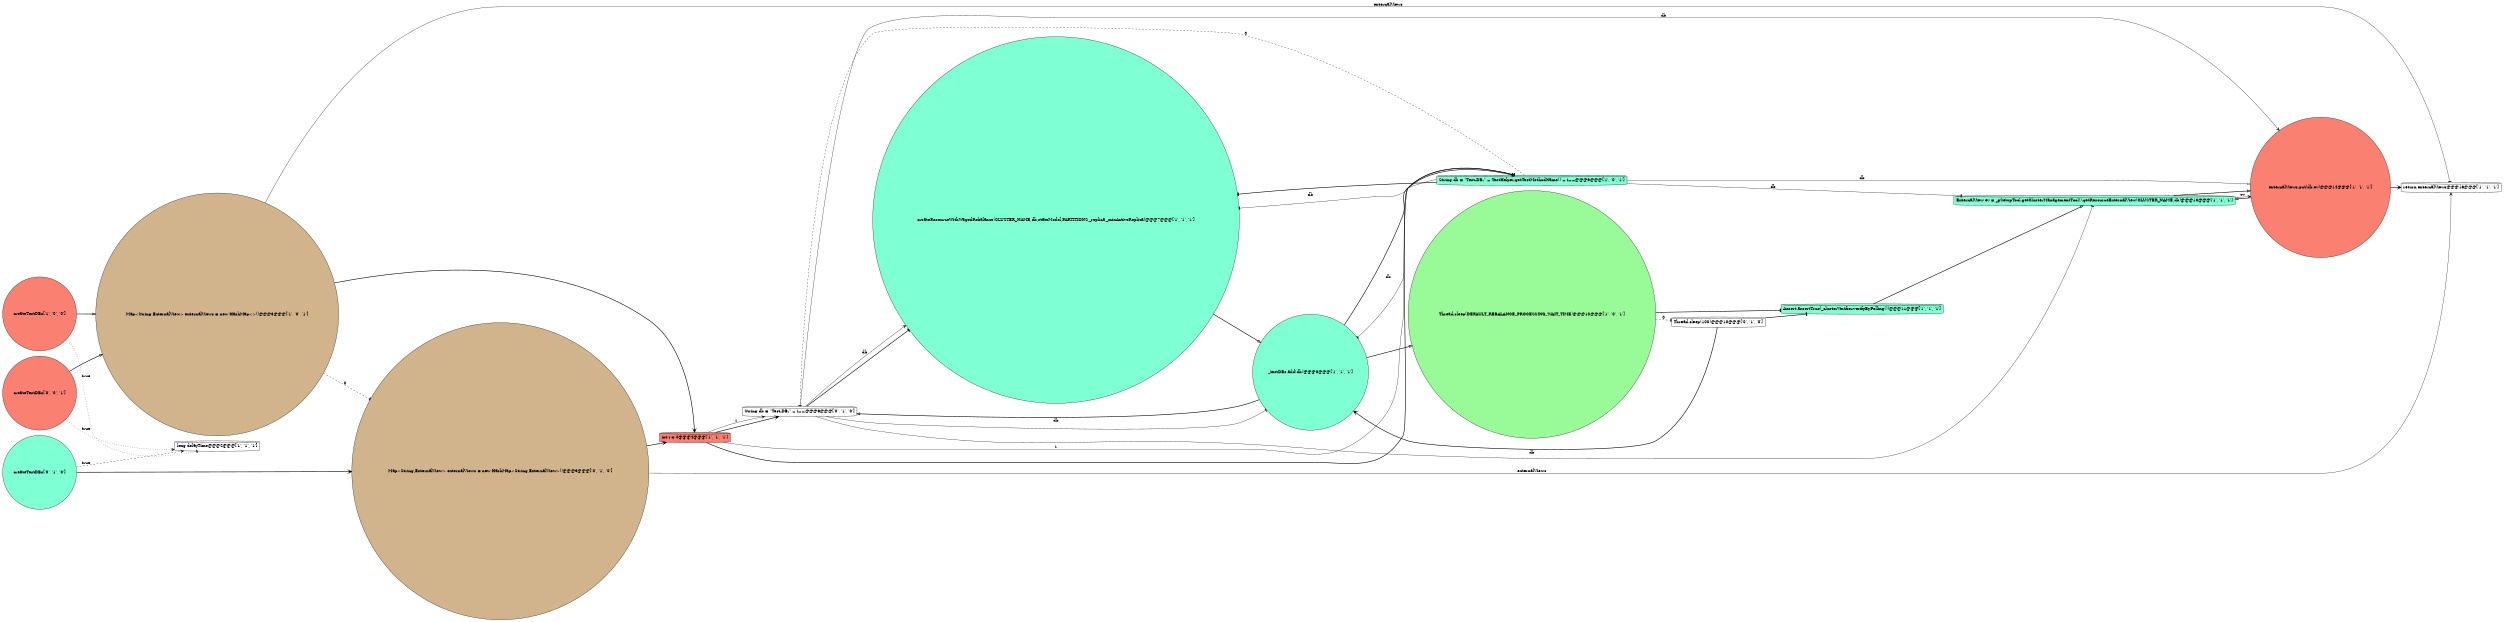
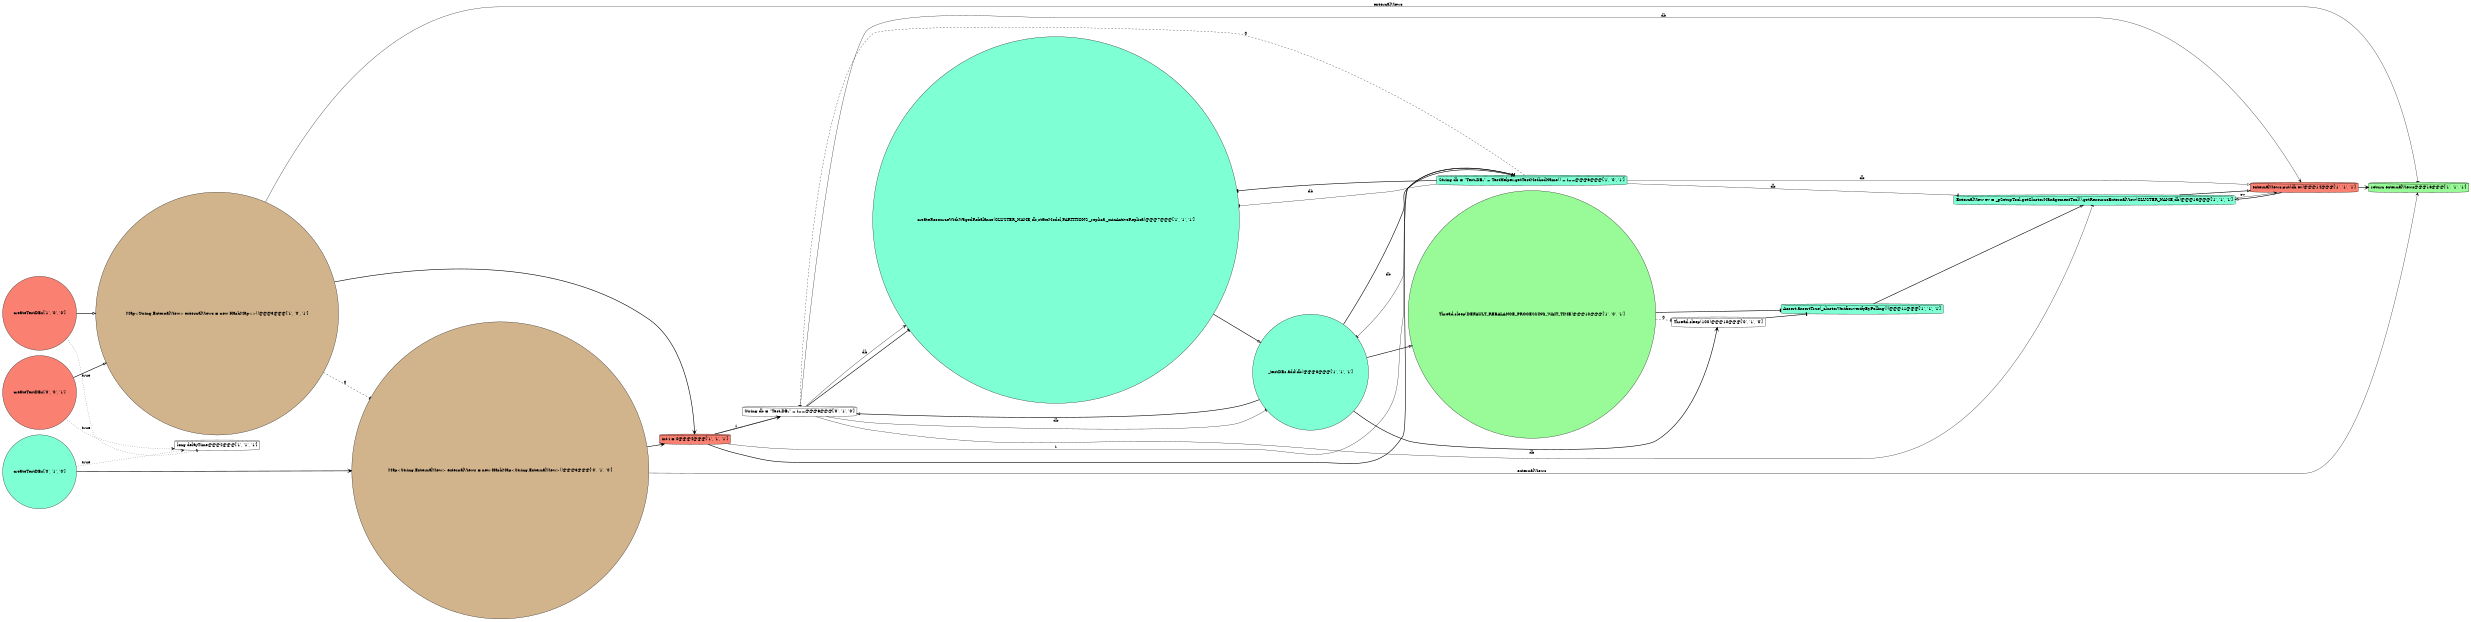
node "externalViews.put(db,ev)@@@14@@@['1', '1', '1']": shape circle -> cylinder
node "return externalViews@@@16@@@['1', '1', '1']": fillcolor white -> palegreen
edge "Thread.sleep(100)@@@10@@@['0', '1', '0']" -> "_testDBs.add(db)@@@8@@@['1', '1', '1']": reversed
edge "createTestDBs['0', '1', '0']" -> "long delayTime@@@2@@@['1', '1', '1']": style dashed -> dotted
